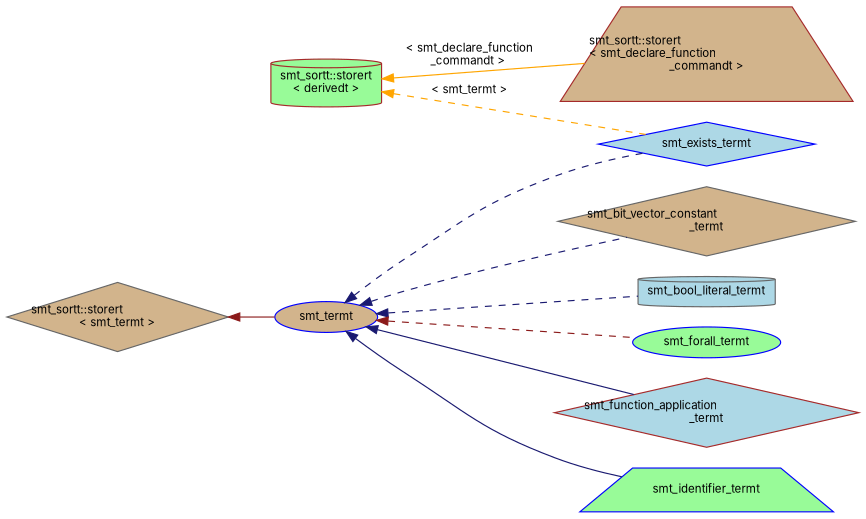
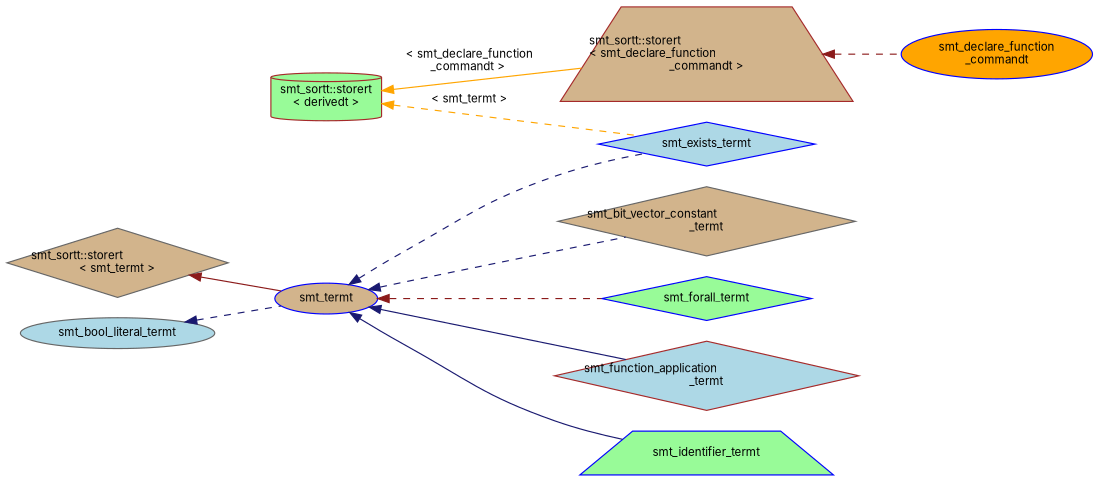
node "smt_declare_function _commandt": added
node "smt_bool_literal_termt": shape cylinder -> ellipse
edge "smt_bool_literal_termt" -> "smt_termt": reversed
node "smt_forall_termt": shape ellipse -> diamond
